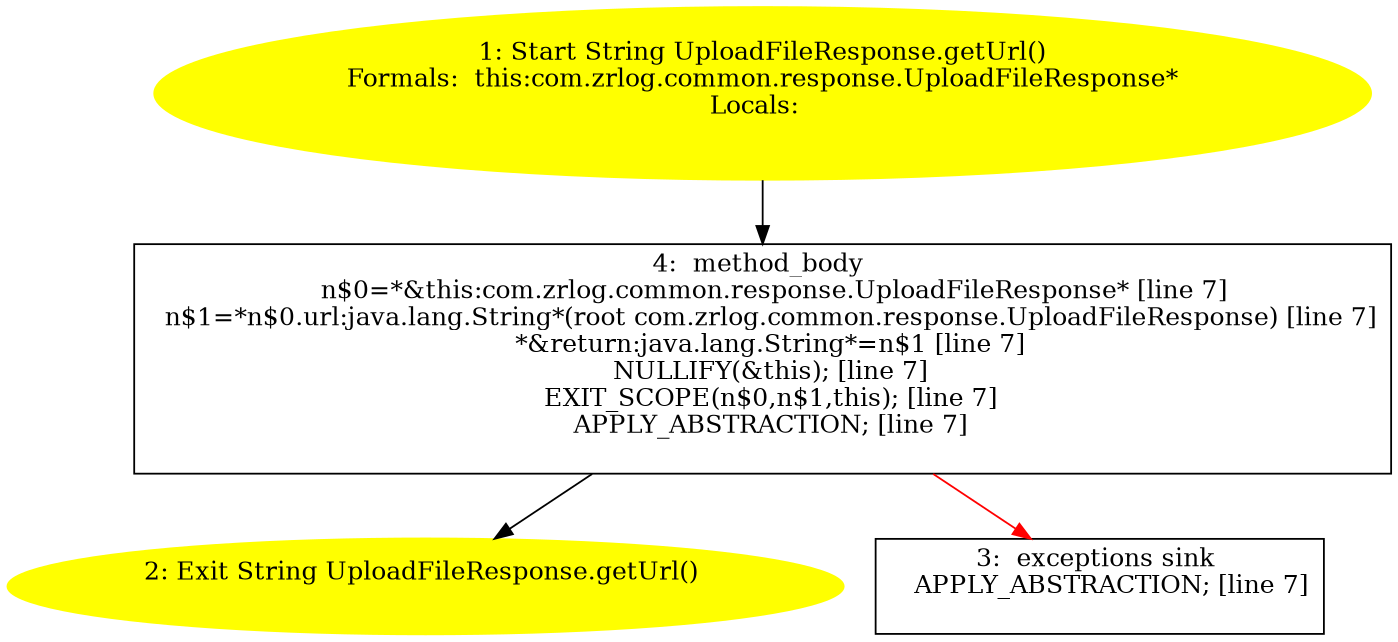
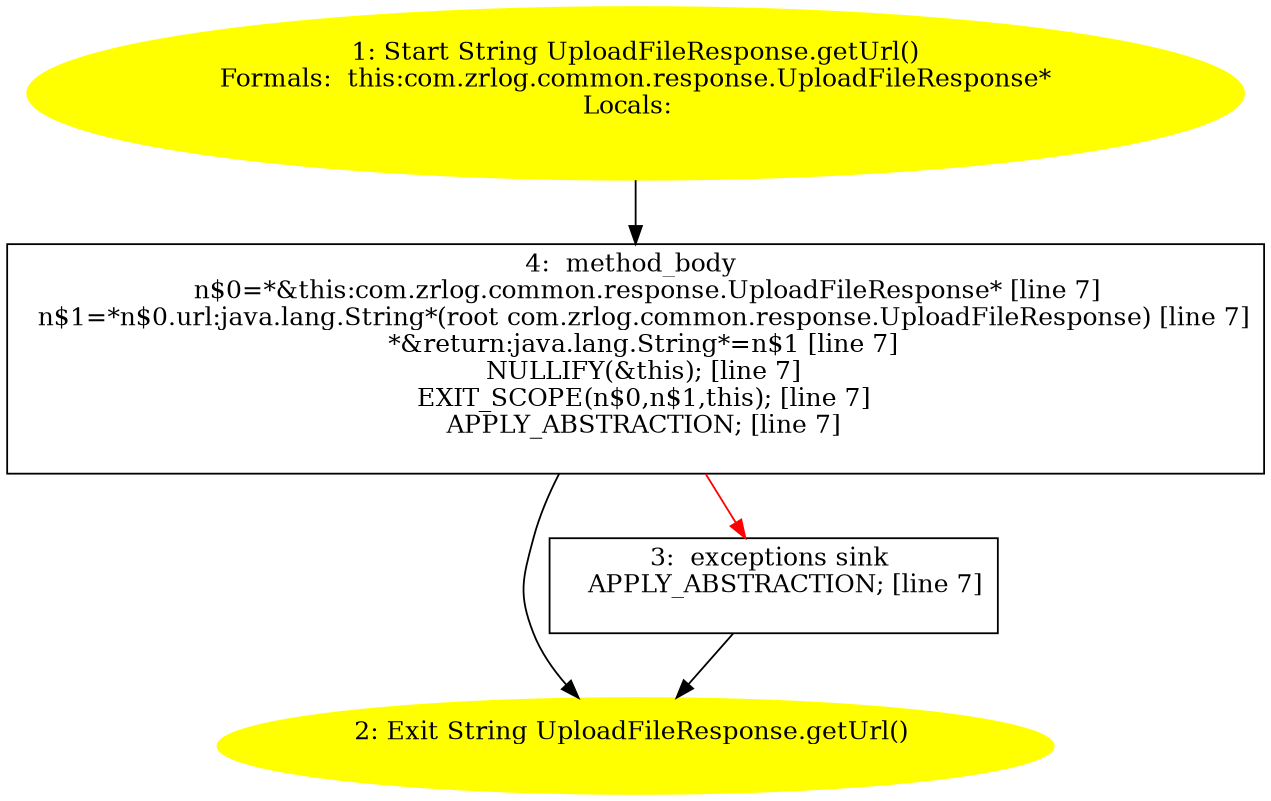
edge "3:  exceptions sink APPLY_ABSTRACTION; [line 7]" -> "2: Exit String UploadFileResponse.getUrl()": added
